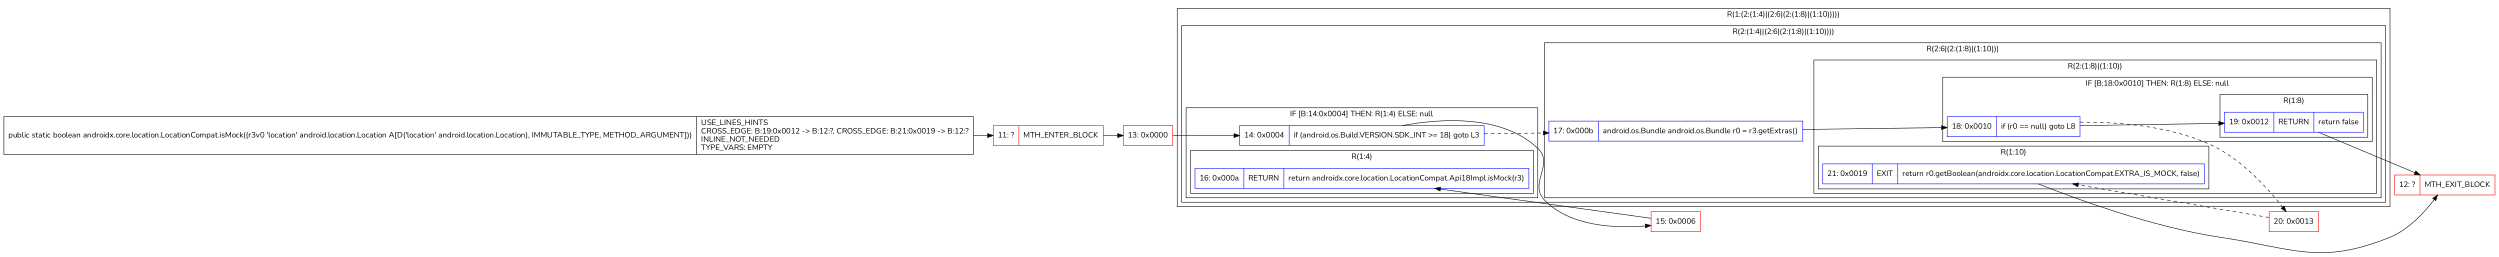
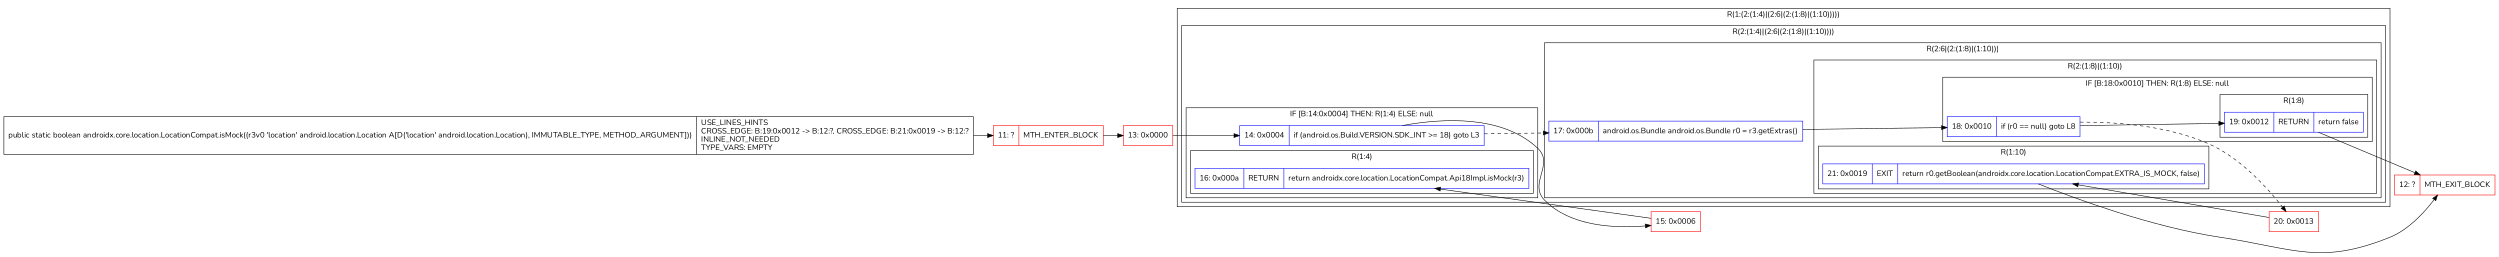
edge "20: 0x0013" -> "21: 0x0019": style dashed -> solid
